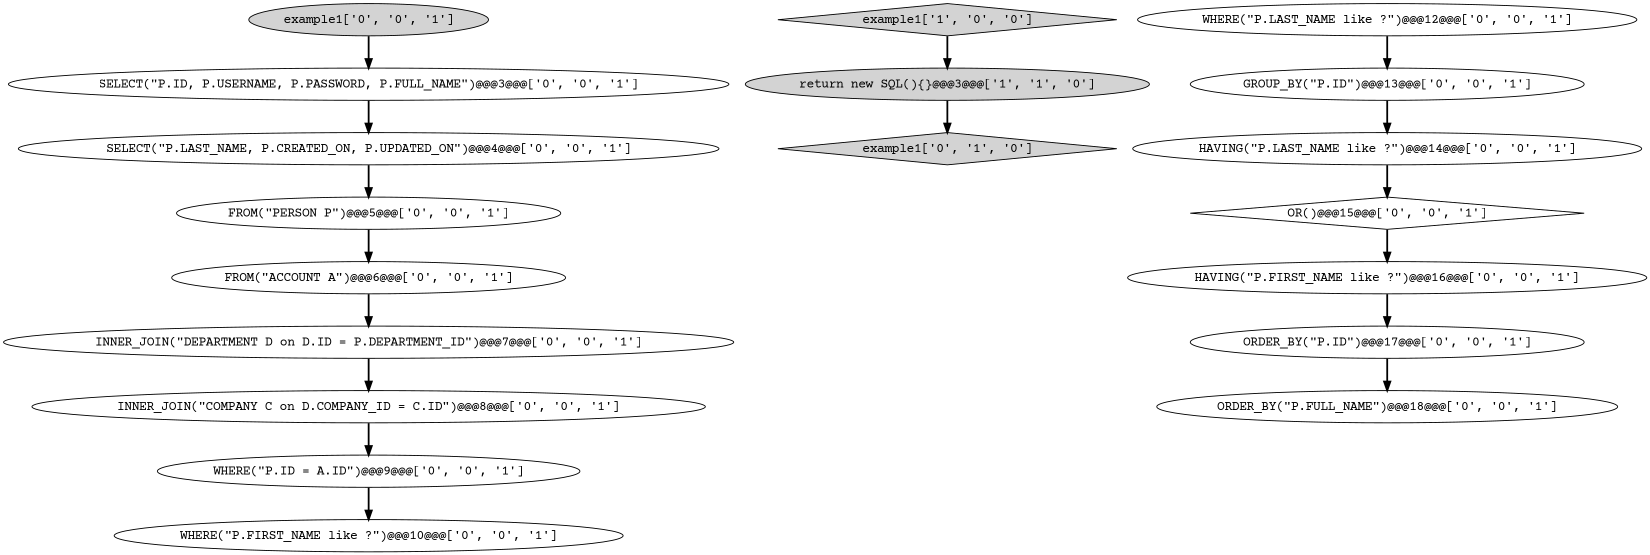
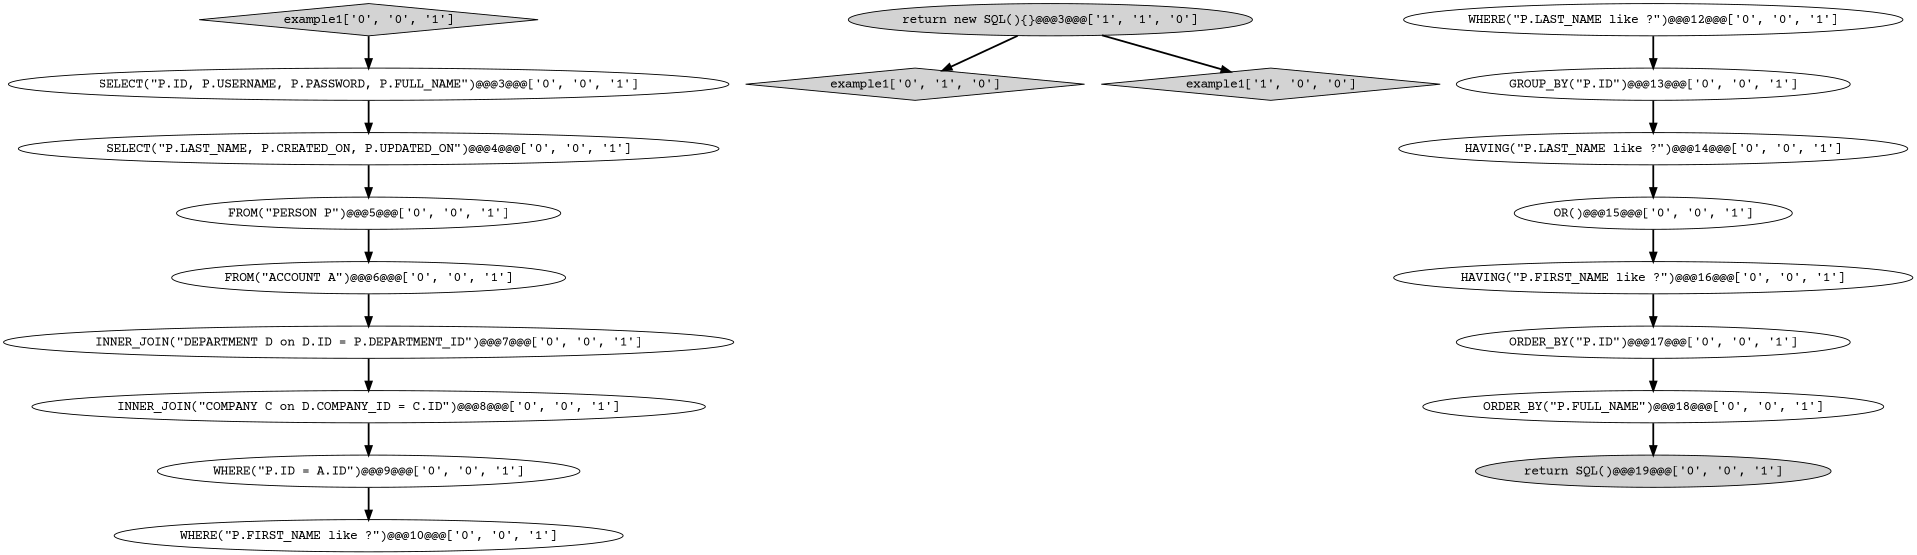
node "example1['0', '0', '1']": shape ellipse -> diamond
edge "example1['1', '0', '0']" -> "return new SQL(){}@@@3@@@['1', '1', '0']": reversed
node "OR()@@@15@@@['0', '0', '1']": shape diamond -> ellipse
node "return SQL()@@@19@@@['0', '0', '1']": added
